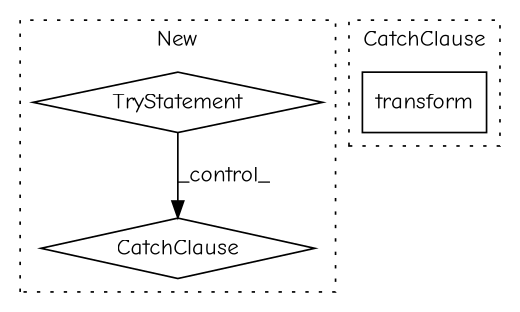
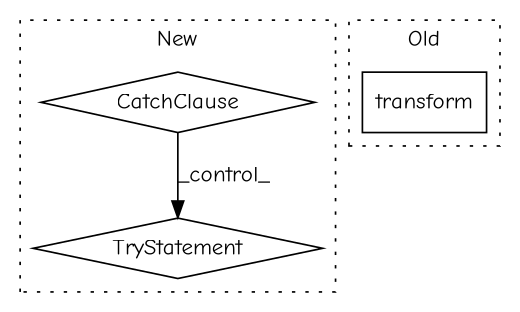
cluster "CatchClause": label "CatchClause" -> "Old"
edge "TryStatement" -> "CatchClause": reversed
